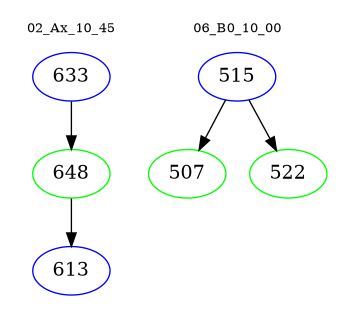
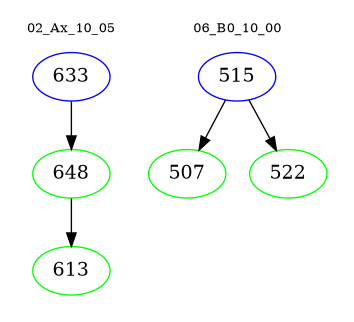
cluster "02_Ax_10_45": label "02_Ax_10_45" -> "02_Ax_10_05"
node "613": color blue -> green
